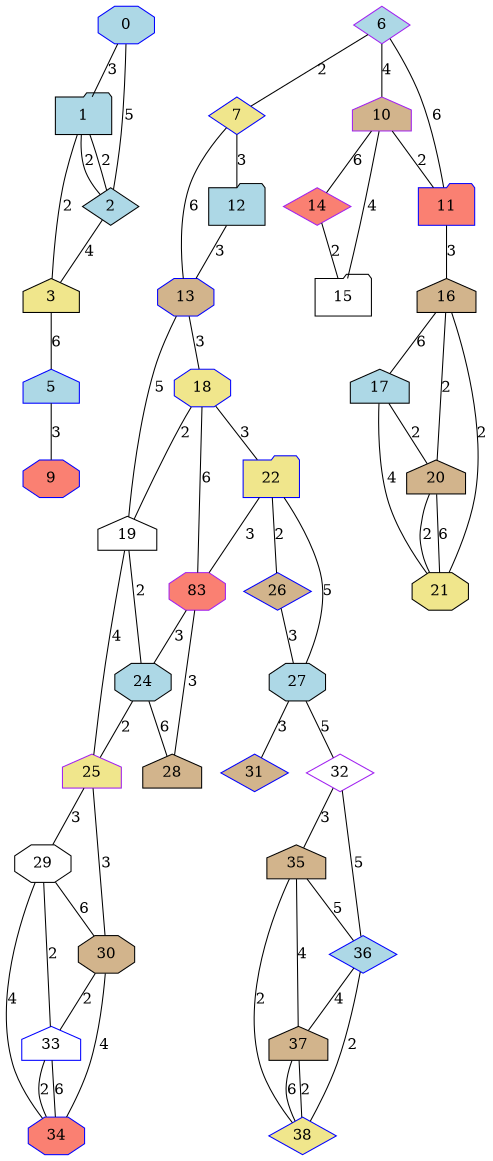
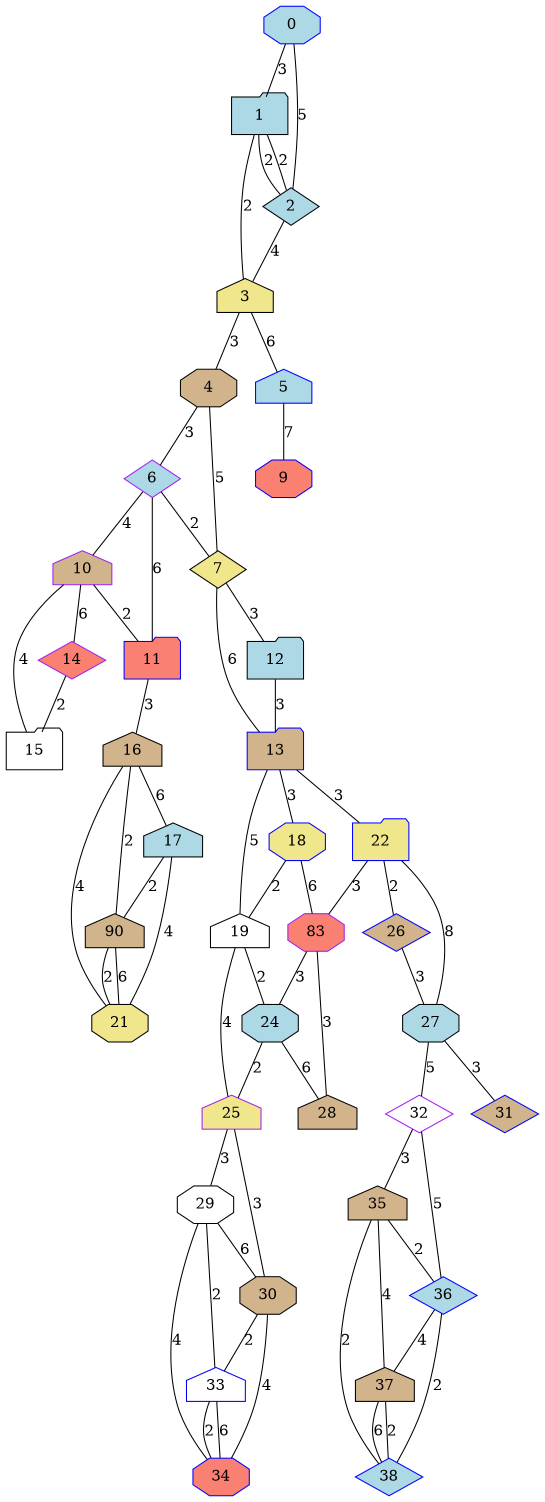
node "7": color blue -> black
node "13": shape octagon -> folder
node "4": added
edge "5" -- "9": label "3" -> "7"
edge "18" -- "22": now "13" -- "22"
edge "16" -- "21": label "2" -> "4"
node "20": label "20" -> "90"
edge "22" -- "27": label "5" -> "8"
edge "35" -- "36": label "5" -> "2"
node "38": fillcolor khaki -> lightblue
